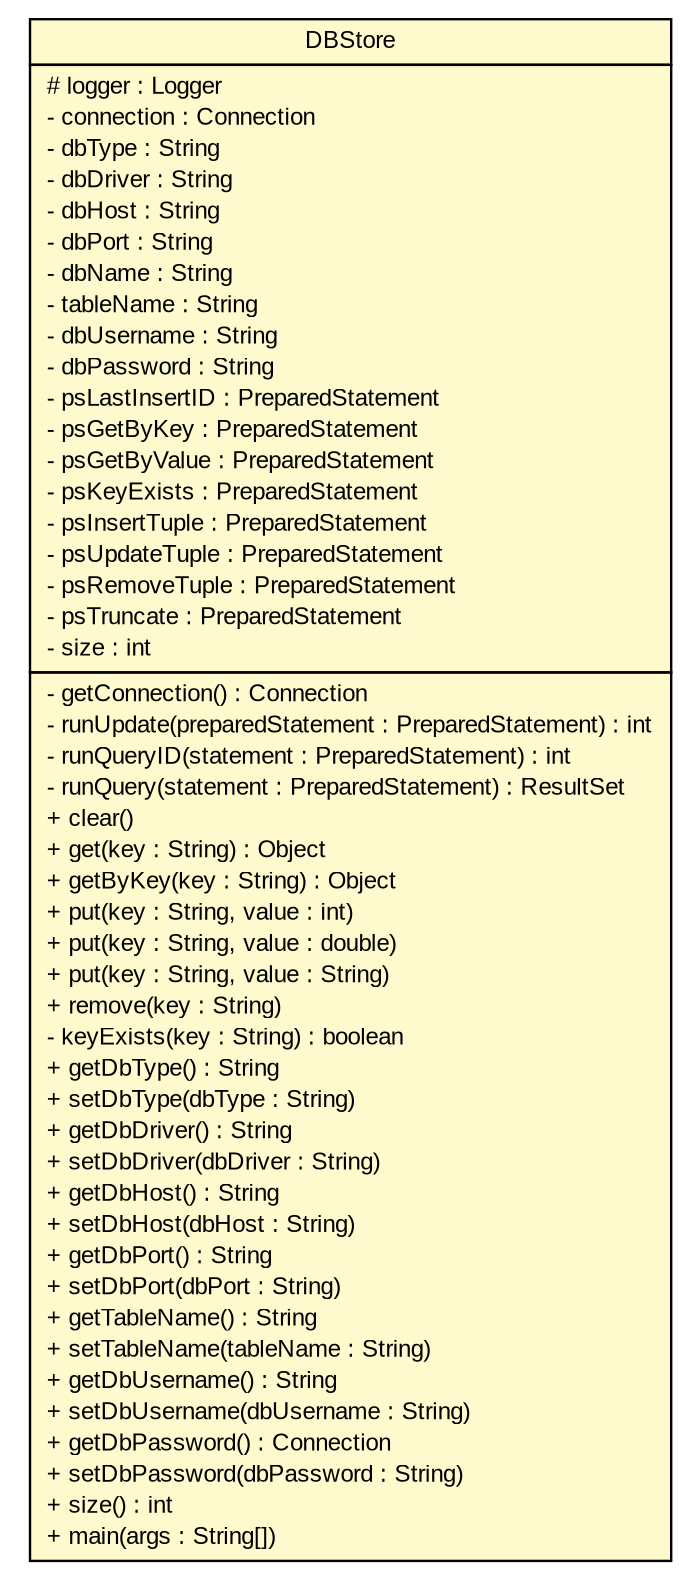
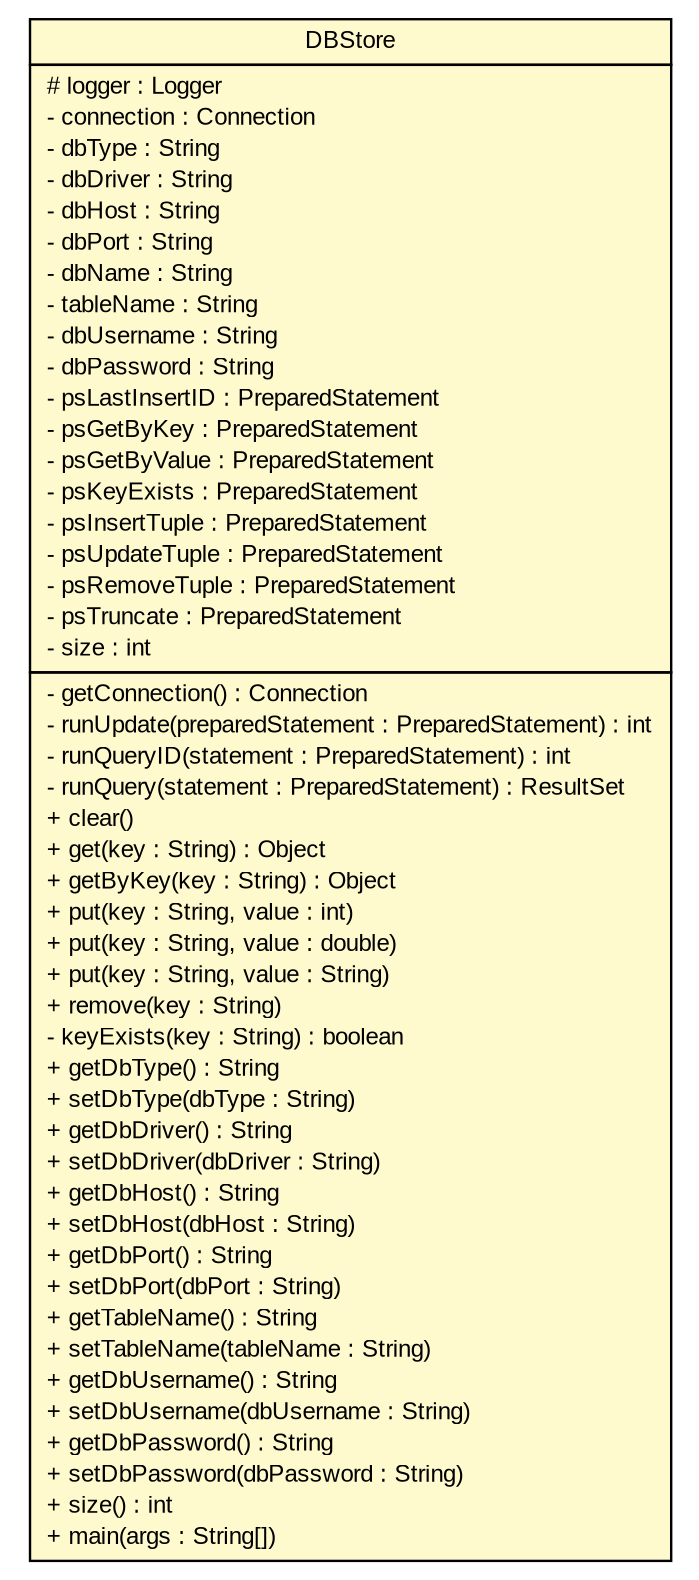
node "DBStore": text "+ getDbPassword() : Connection" -> "+ getDbPassword() : String"
